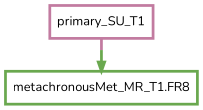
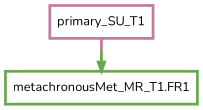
node "metachronousMet_MR_T1.FR8": label "metachronousMet_MR_T1.FR8" -> "metachronousMet_MR_T1.FR1"
